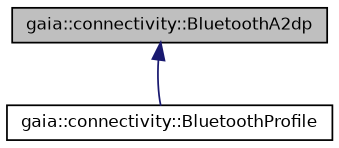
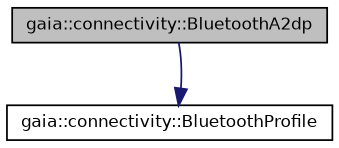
edge "gaia::connectivity::BluetoothProfile" -> "gaia::connectivity::BluetoothA2dp": reversed
